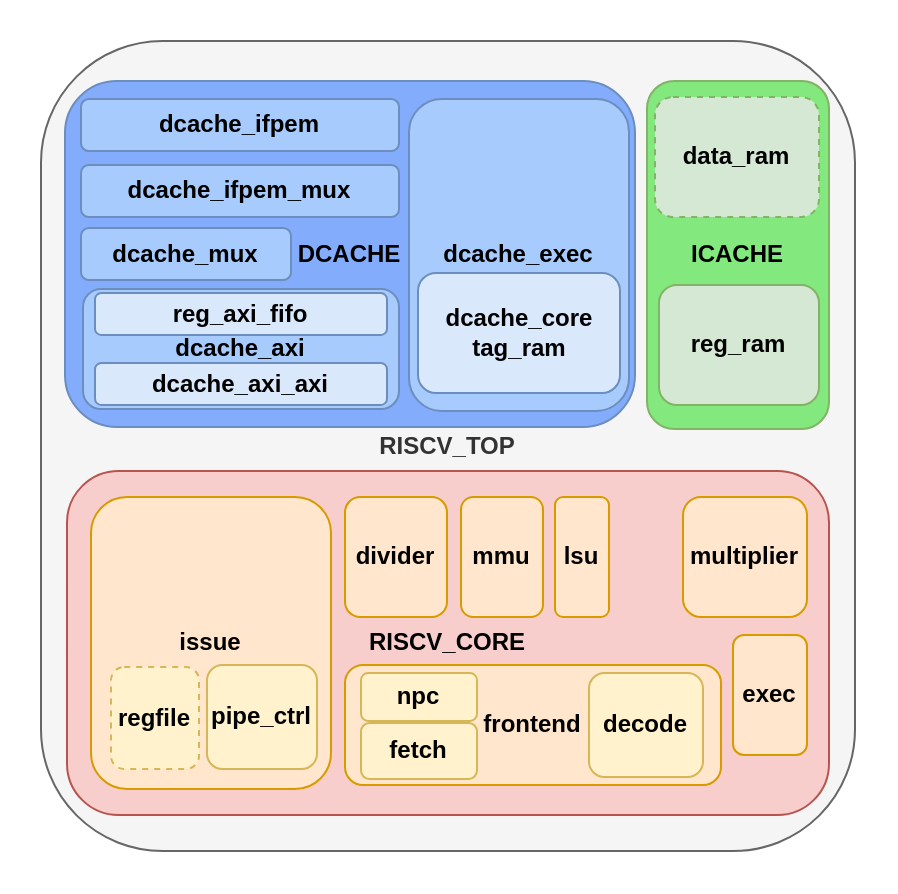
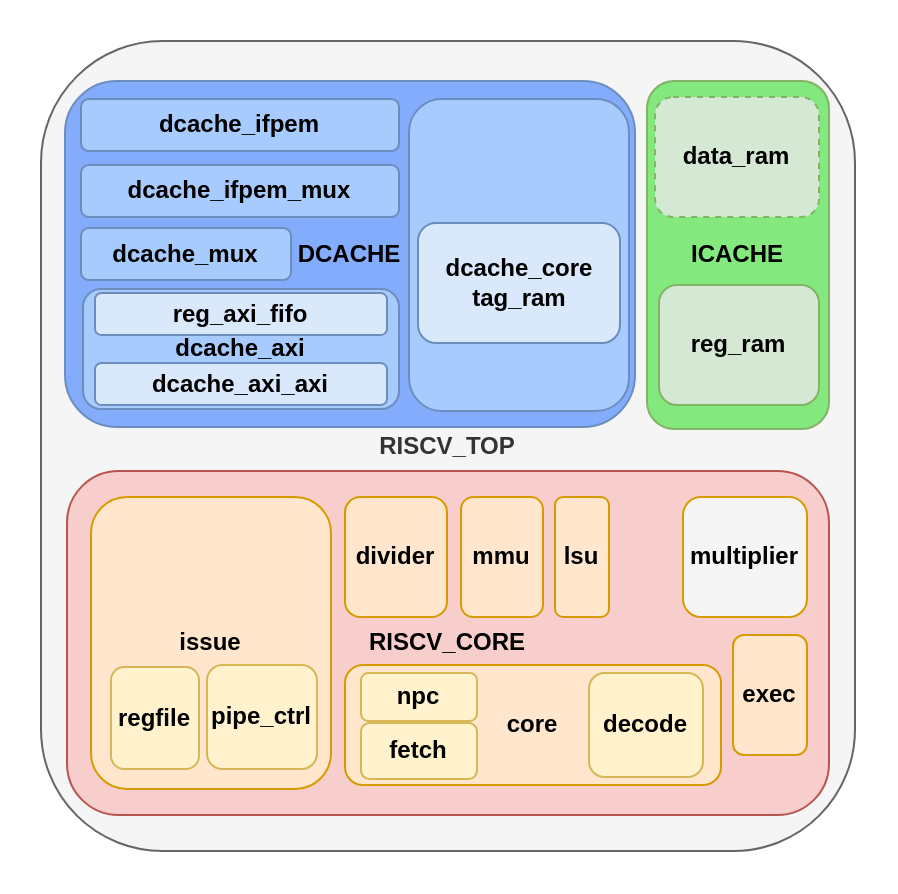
node "dcache_core tag_ram": moved (519, 333) -> (519, 283)
node "multiplier": fillcolor #ffe6cc -> #f5f5f5
node "regfile": style dashed -> solid
node "frontend": label "frontend" -> "core"
